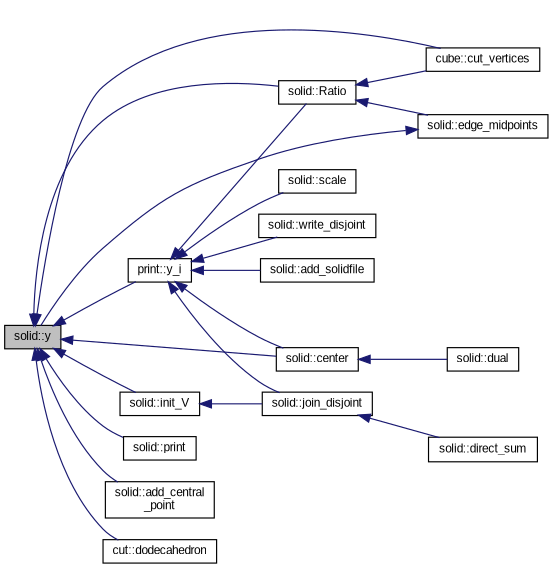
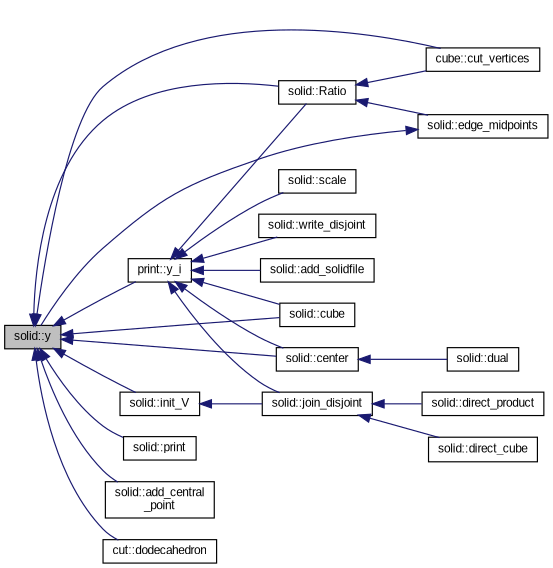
node "solid::cube": added
node "solid::direct_product": added
node "solid::direct_sum": label "solid::direct_sum" -> "solid::direct_cube"
